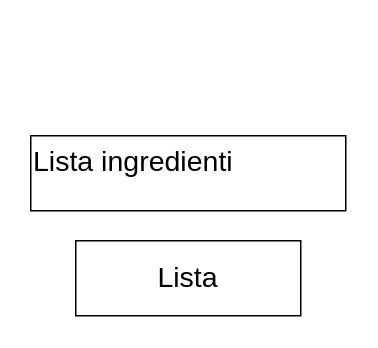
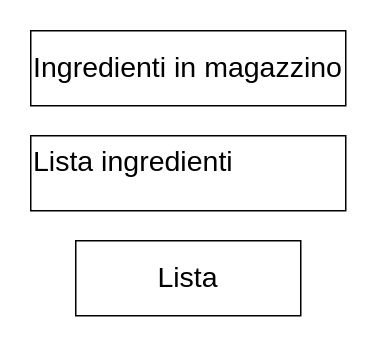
node "Ingredienti in magazzino": added
